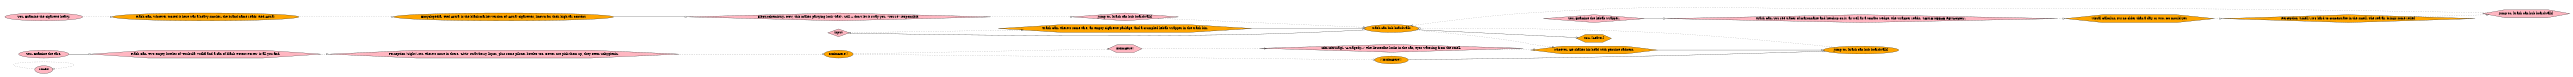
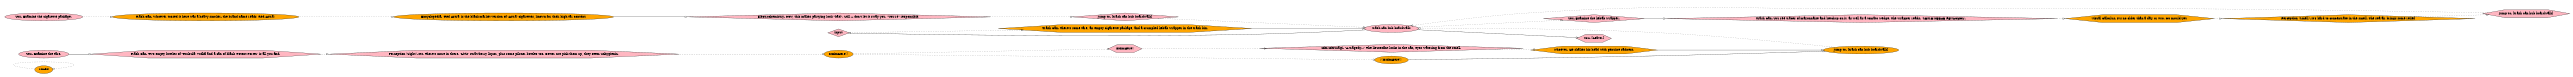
node "You: Examine the cigarette heavy.": label "You: Examine the cigarette heavy." -> "You: Examine the cigarette package."
node "trash can hub boardwalk": fillcolor orange -> lightpink
edge "trash can hub boardwalk" -> "Whoever: He shakes his head with genuine sadness.": now "trash can hub boardwalk" -> "You: Examine the kebab wrapper."
node "You: [Leave.]": fillcolor orange -> lightpink
node "START": fillcolor lightpink -> orange
